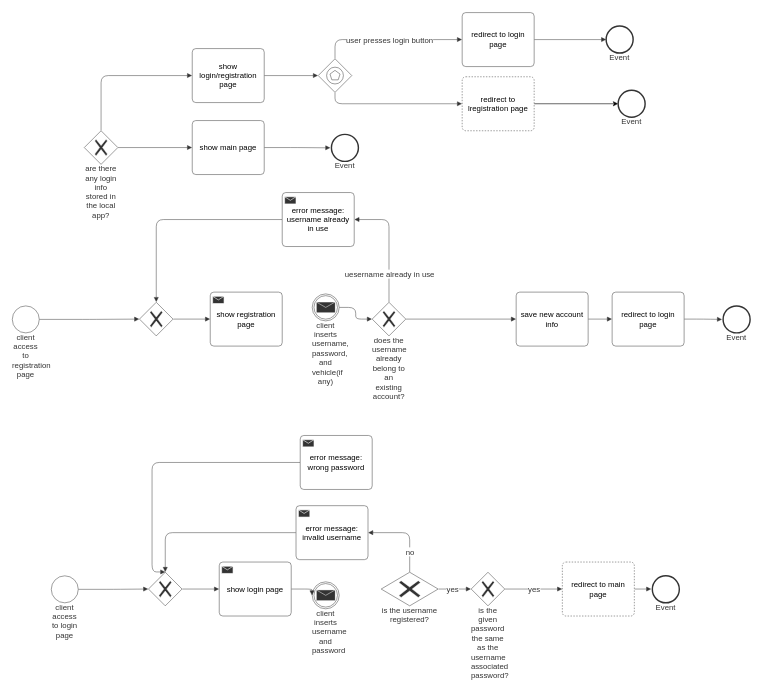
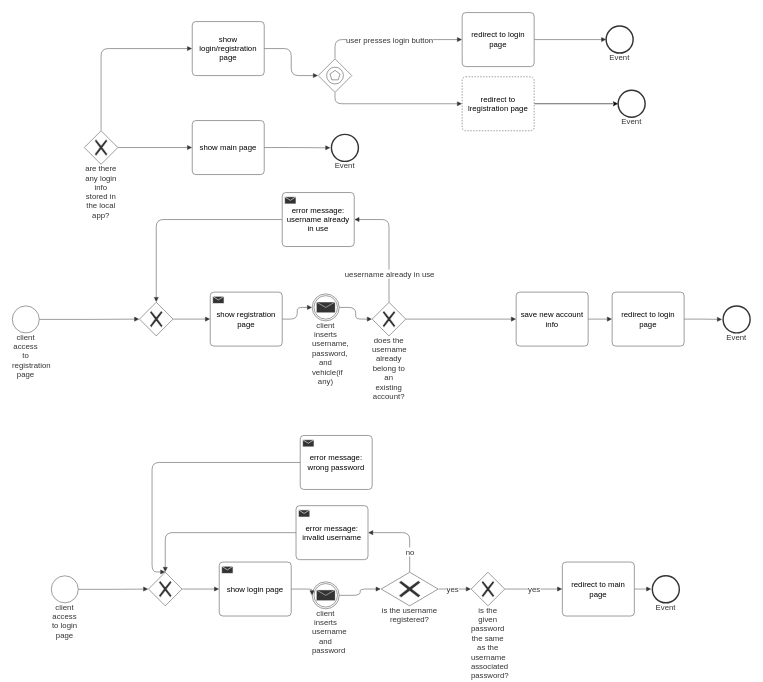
node "show login/registration page": moved (228, 75) -> (228, 48)
edge "show registration page" -> "client inserts username, password, and vehicle(if any)": added
edge "client inserts username and password" -> "is the username registered?": added
node "redirect to main page": style dashed -> solid
